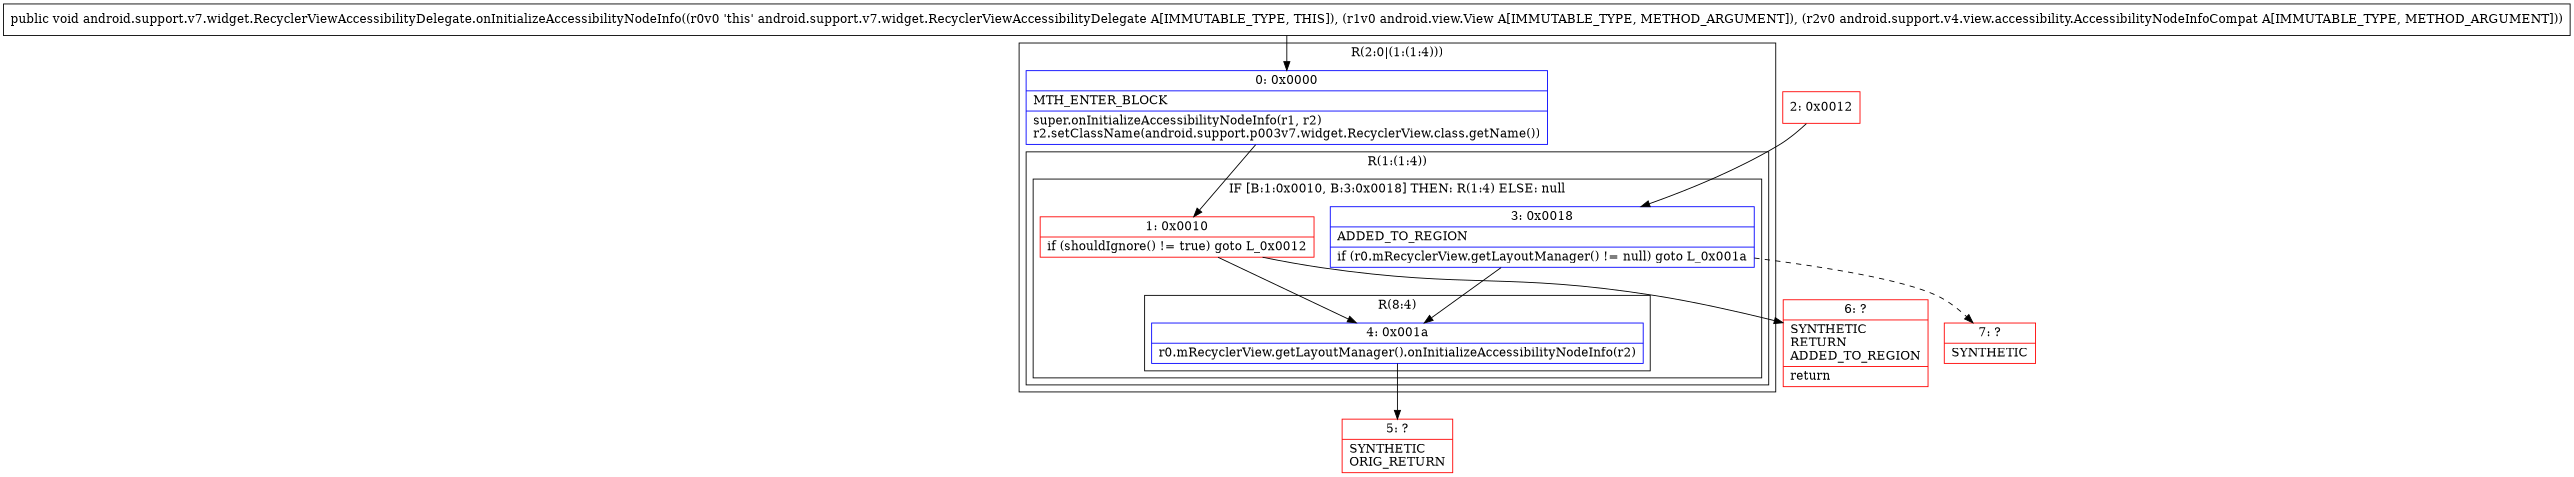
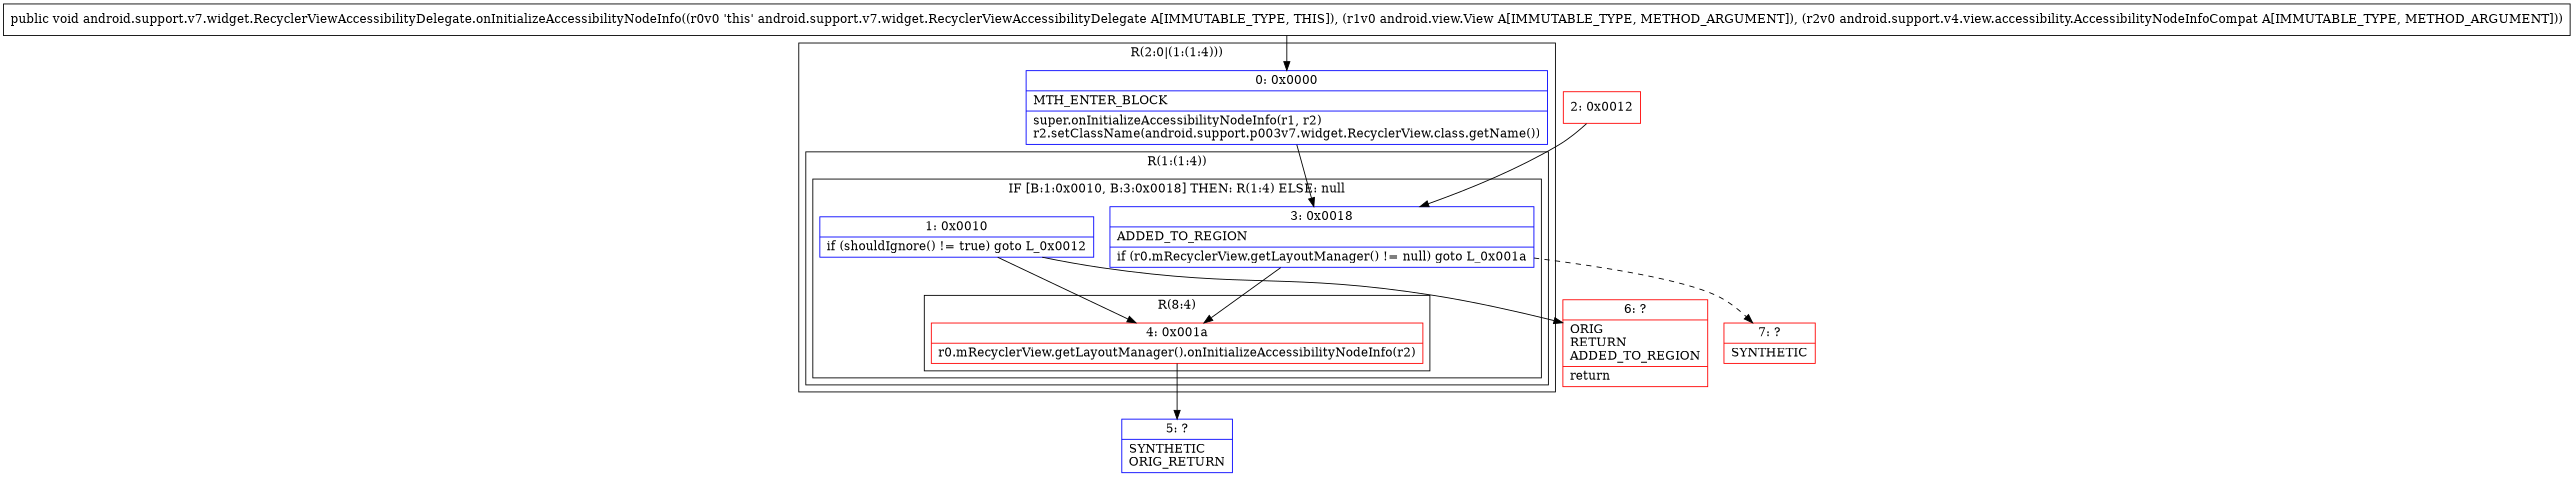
edge "0: 0x0000" -> "1: 0x0010": now "0: 0x0000" -> "3: 0x0018"
node "1: 0x0010": color red -> blue
node "6: ?": text "SYNTHETIC" -> "ORIG"
node "4: 0x001a": color blue -> red
node "5: ?": color red -> blue
